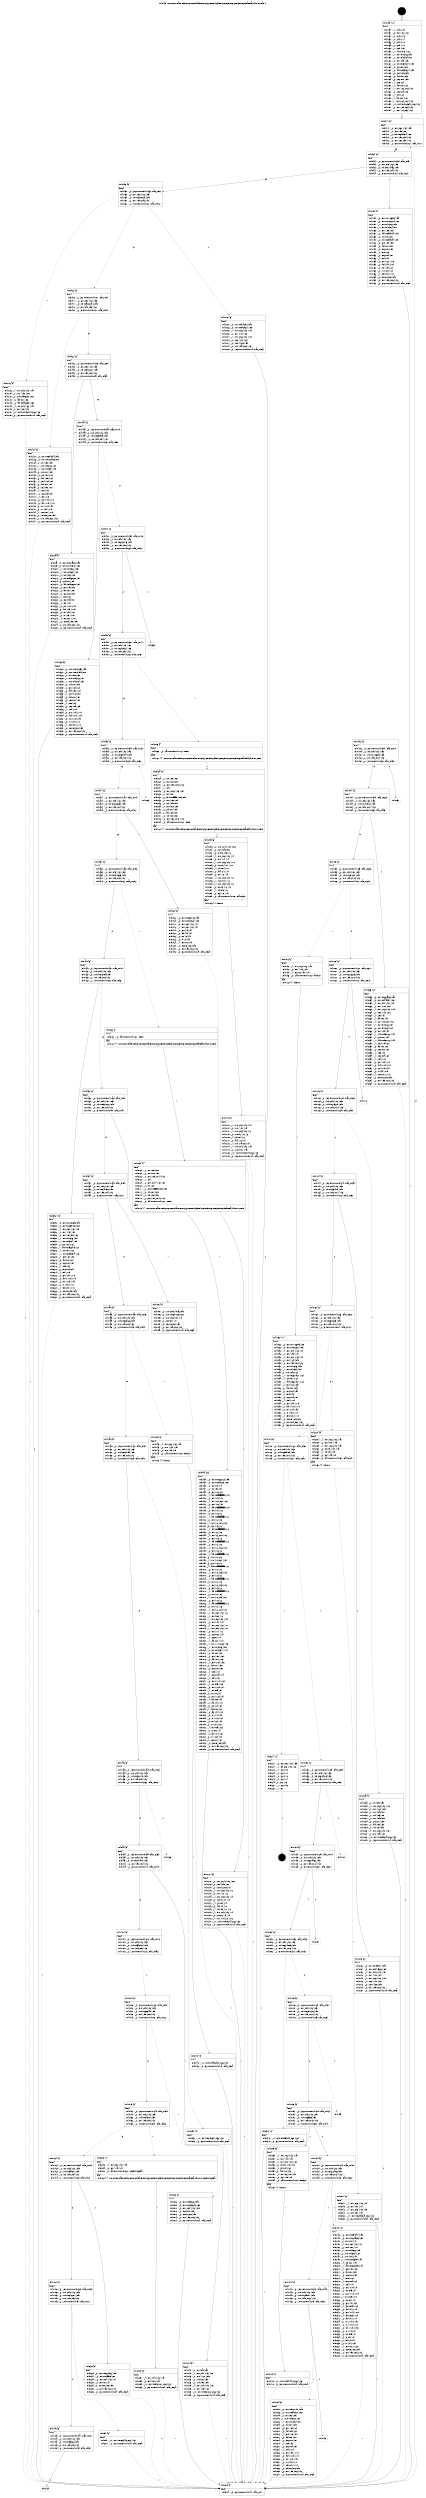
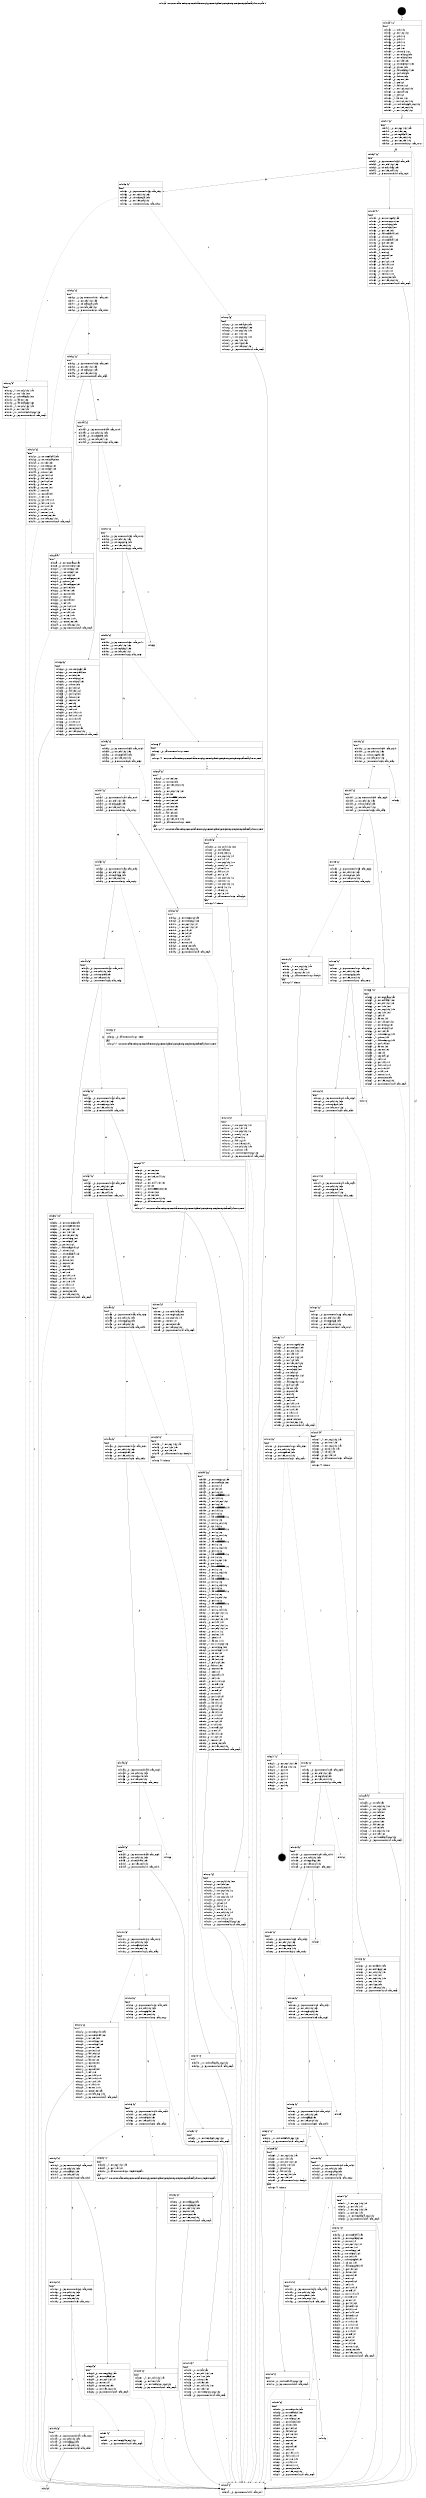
edge "0x401950 [28]" -> "0x40196c [28]": removed, label "31"
edge "0x401a84 [28]" -> "0x401ee1 [30]": now "0x40215b [44]" -> "0x401ee1 [30]"
node "0x402246 [86]": added
